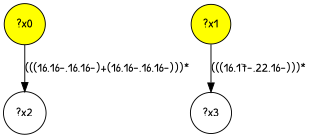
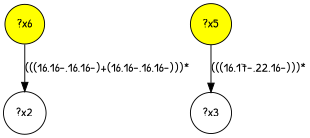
node "?x0": label "?x0" -> "?x6"
node "?x1": label "?x1" -> "?x5"
